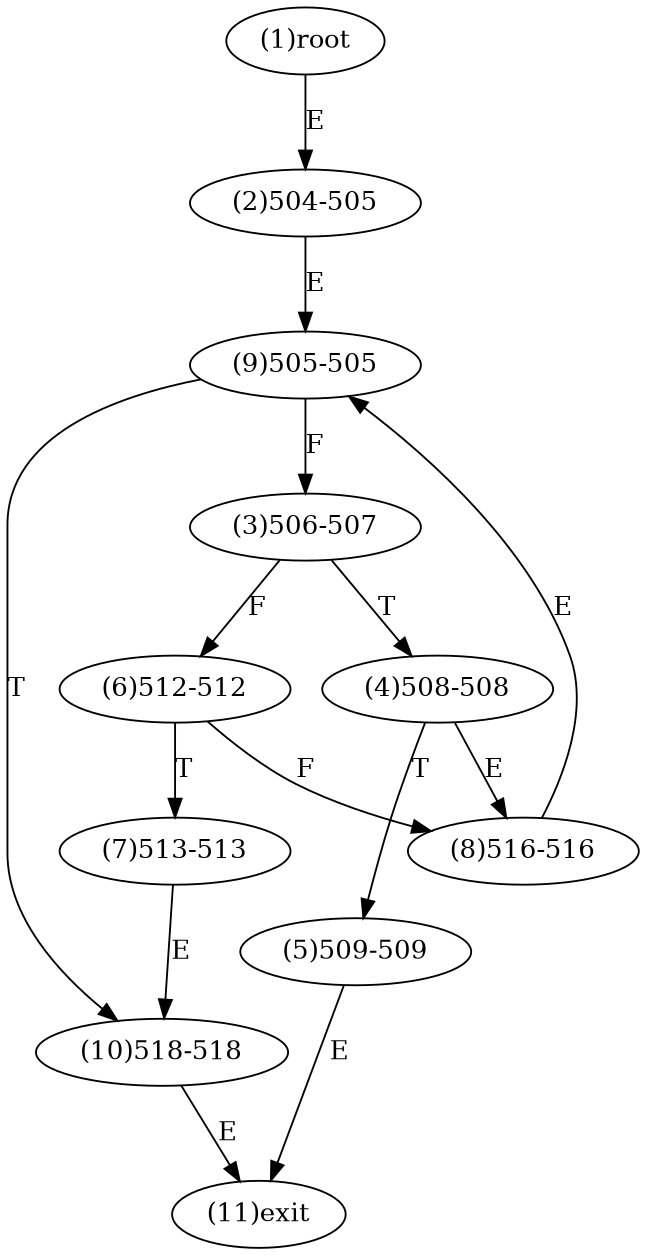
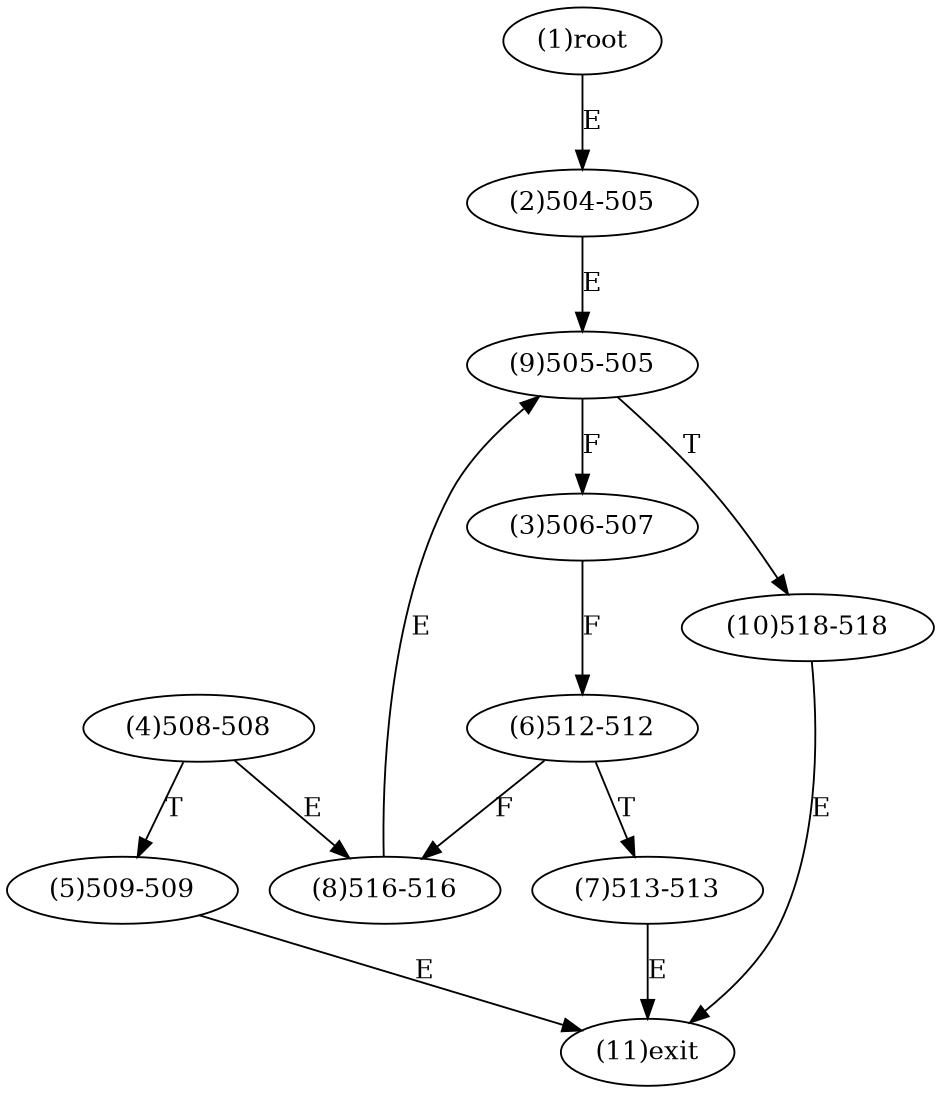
edge "(3)506-507" -> "(4)508-508": removed, label "T"
edge "(7)513-513" -> "(10)518-518": now "(7)513-513" -> "(11)exit"
